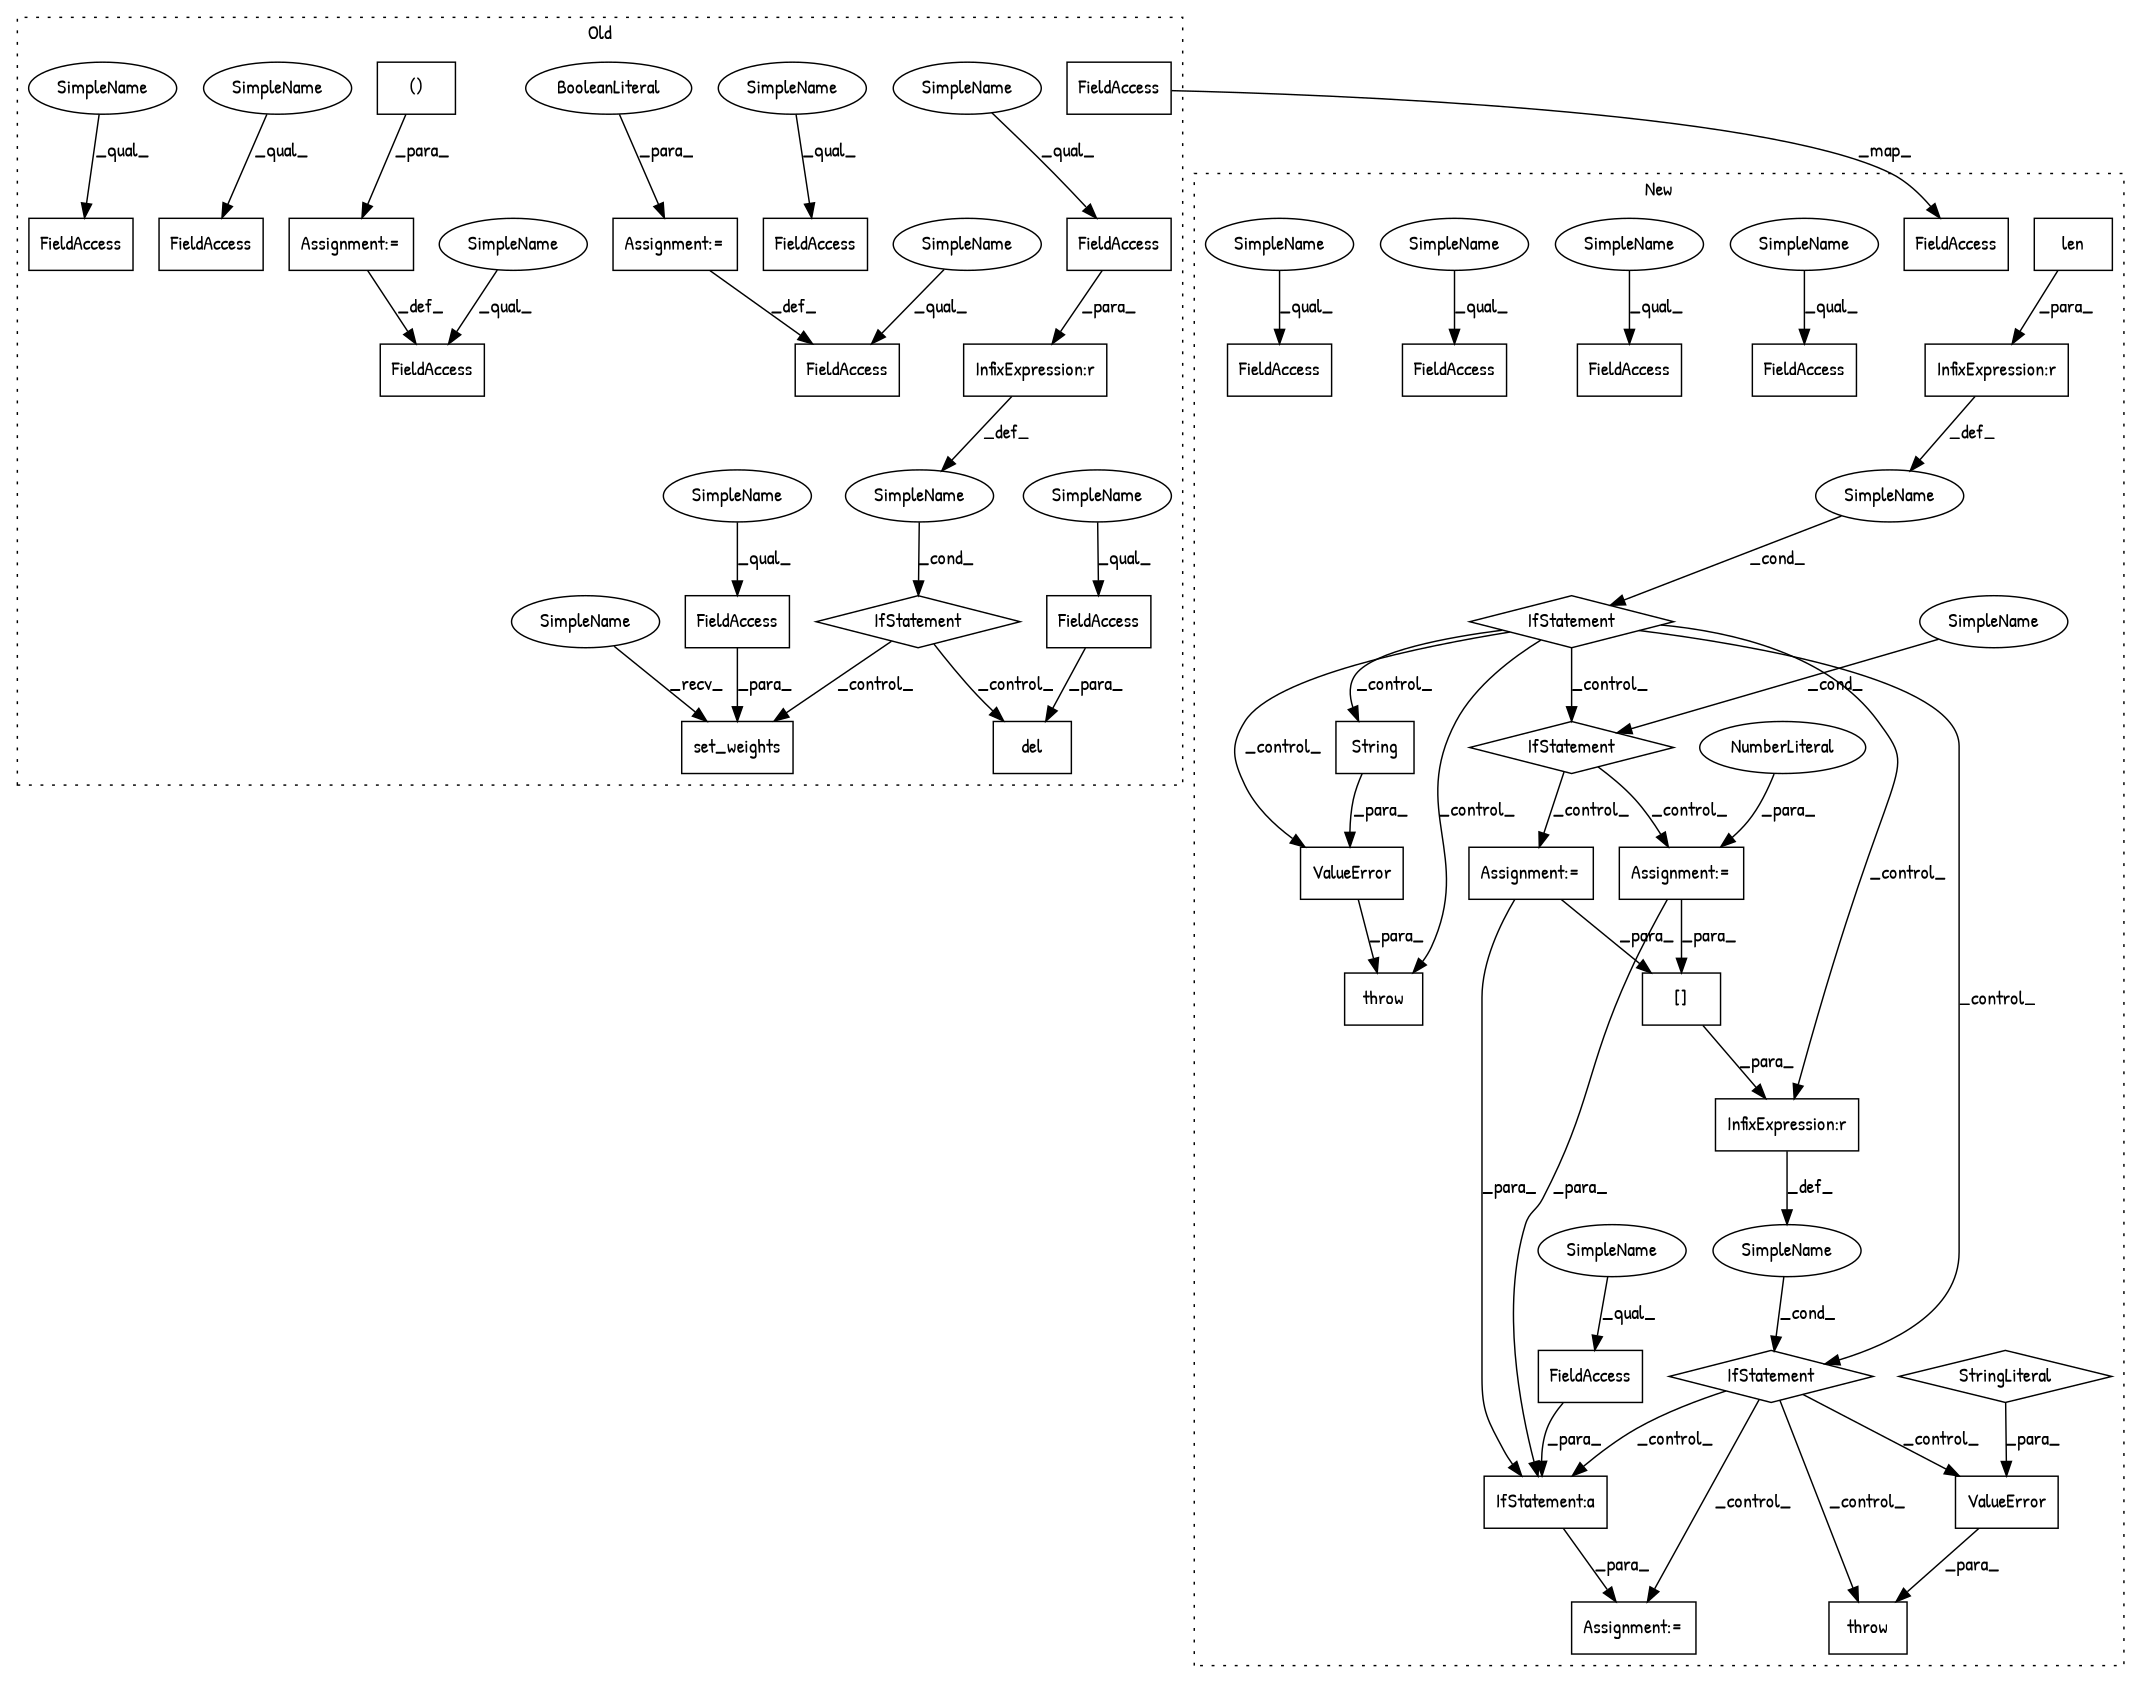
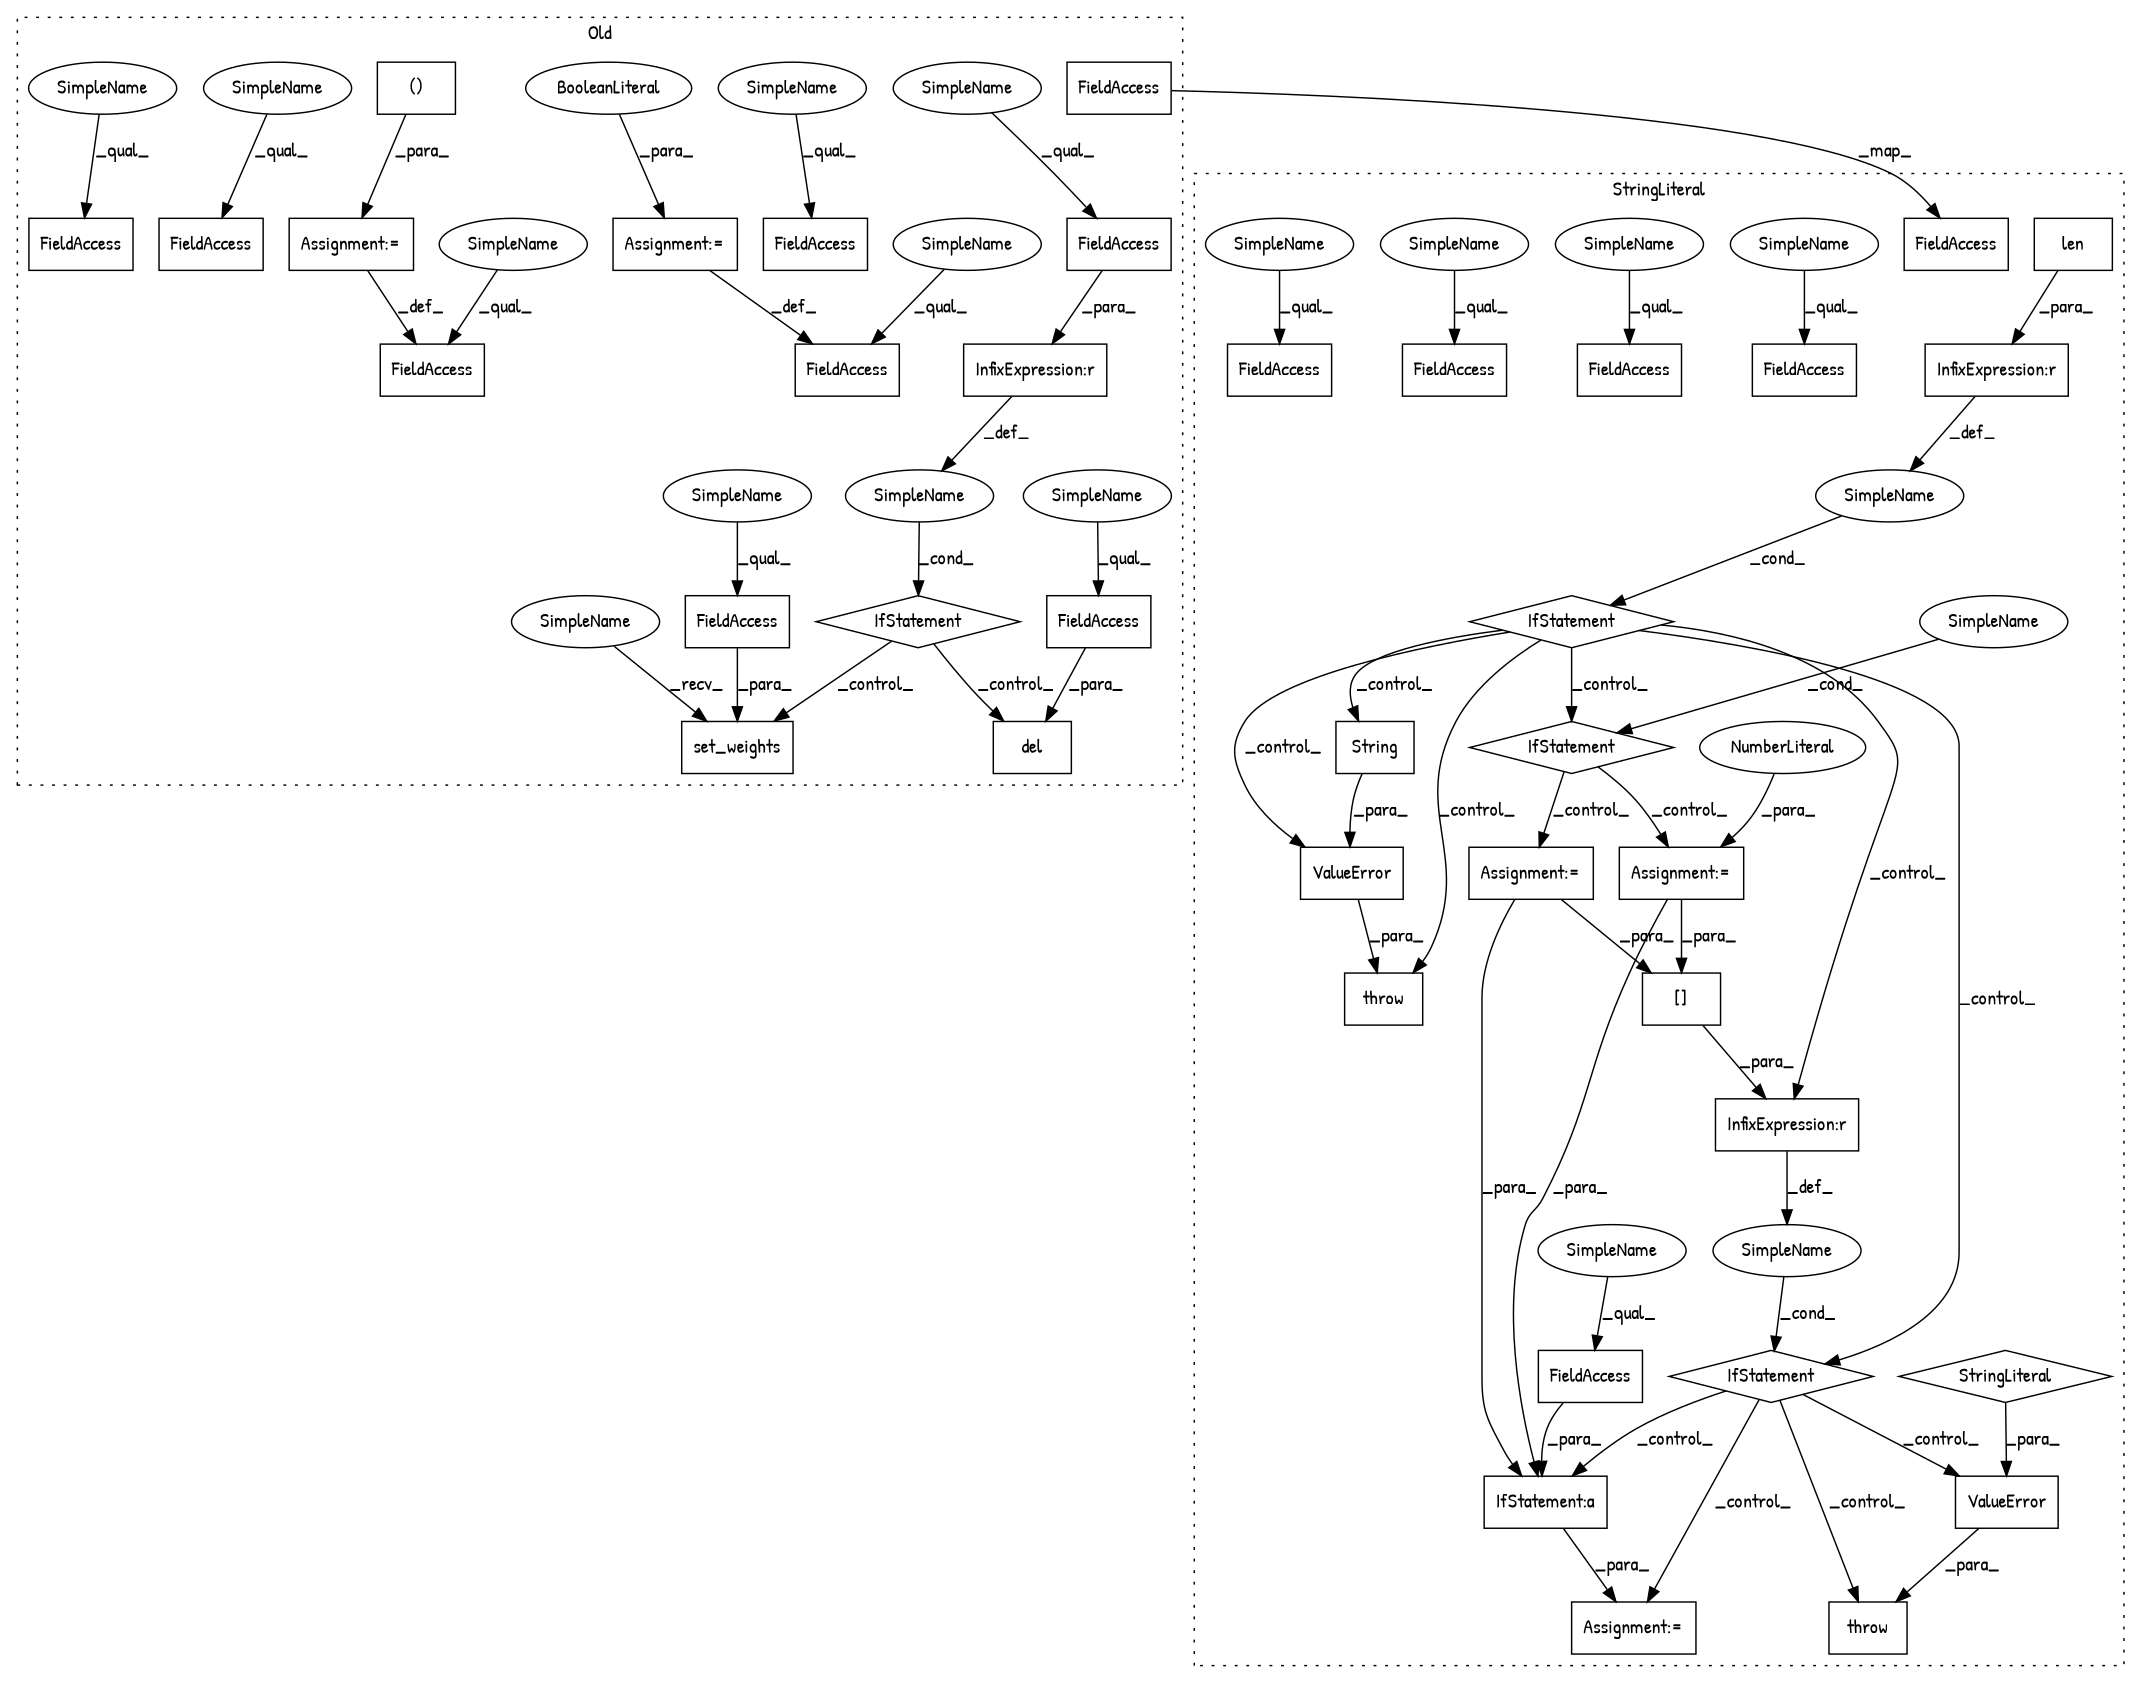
cluster "New": label "New" -> "StringLiteral"
